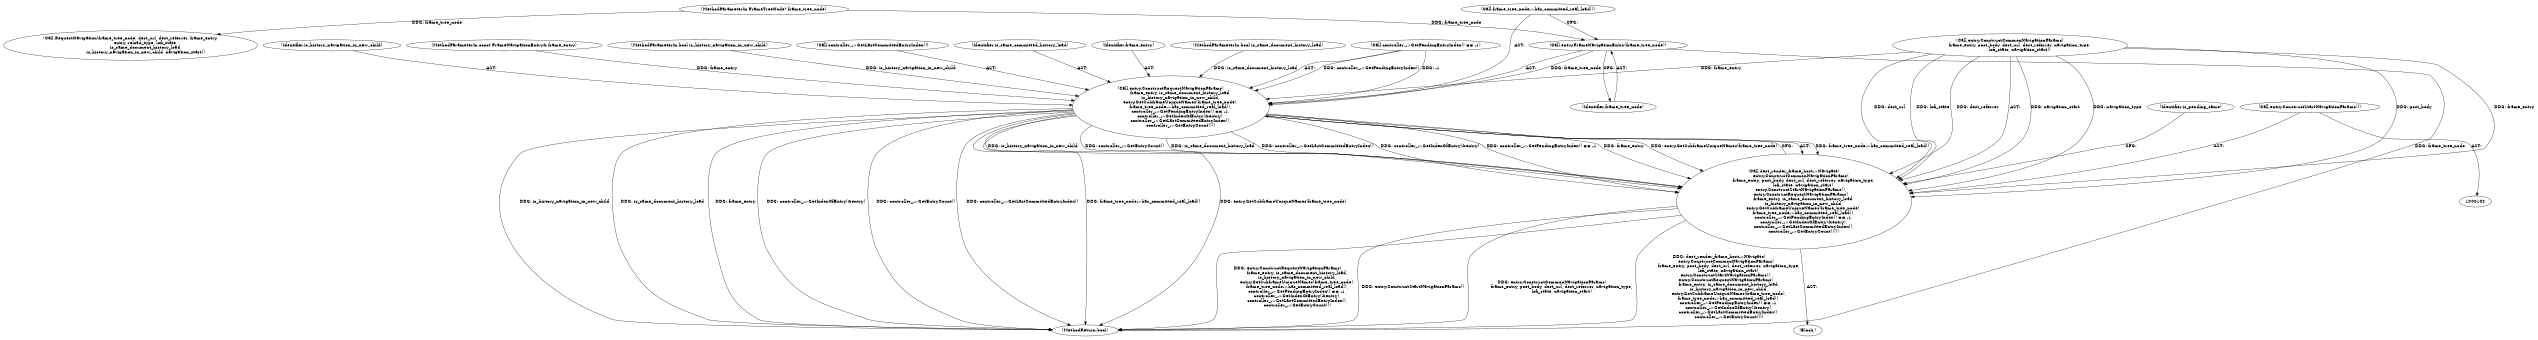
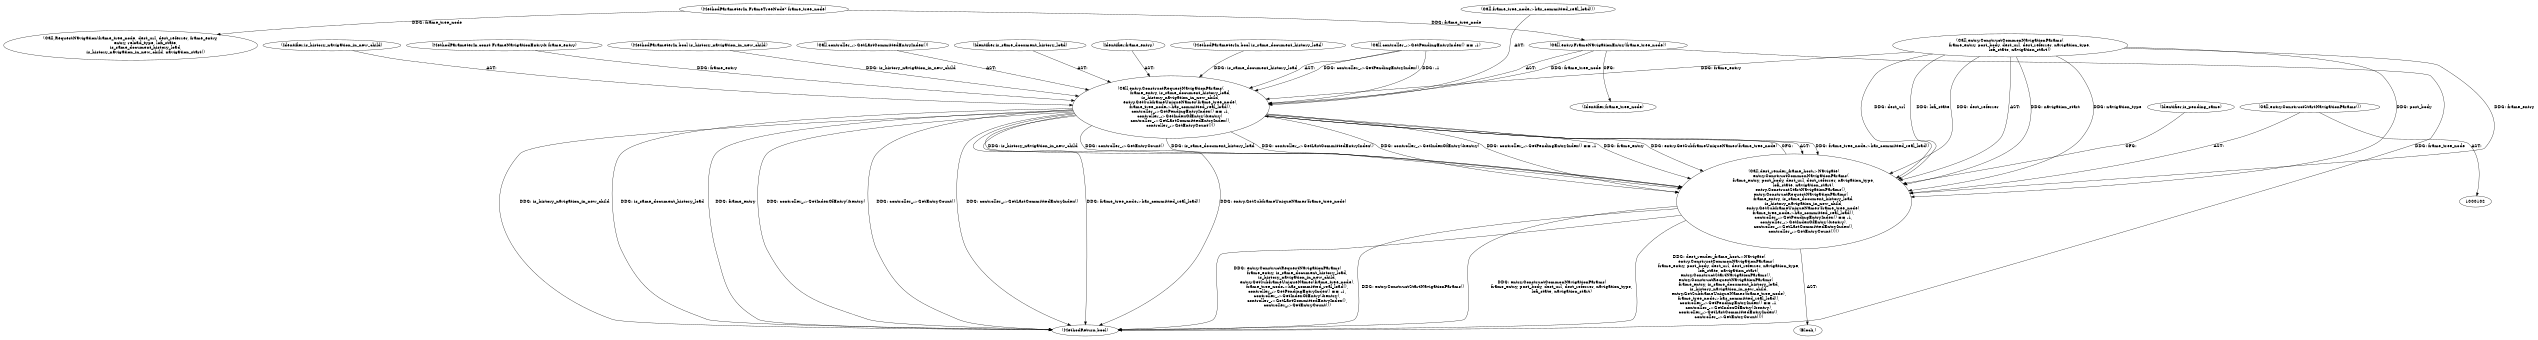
edge "(Call,frame_tree_node->has_committed_real_load())" -> "(Call,entry.FrameNavigationEntry(frame_tree_node))": removed, label "CFG:"
node "(Identifier,is_same_committed_history_load)": label "(Identifier,is_same_committed_history_load)" -> "(Identifier,is_same_document_history_load)"
edge "(Identifier,frame_tree_node)" -> "(Call,entry.FrameNavigationEntry(frame_tree_node))": removed, label "AST:"
